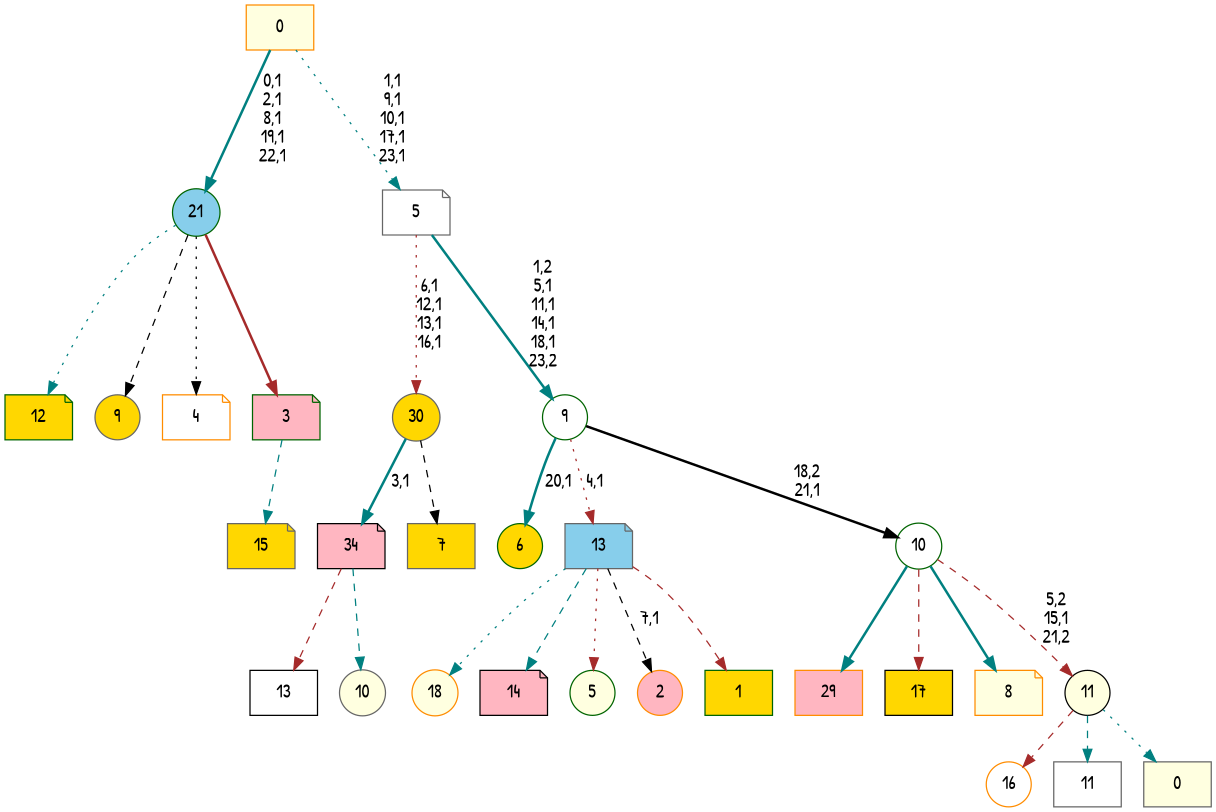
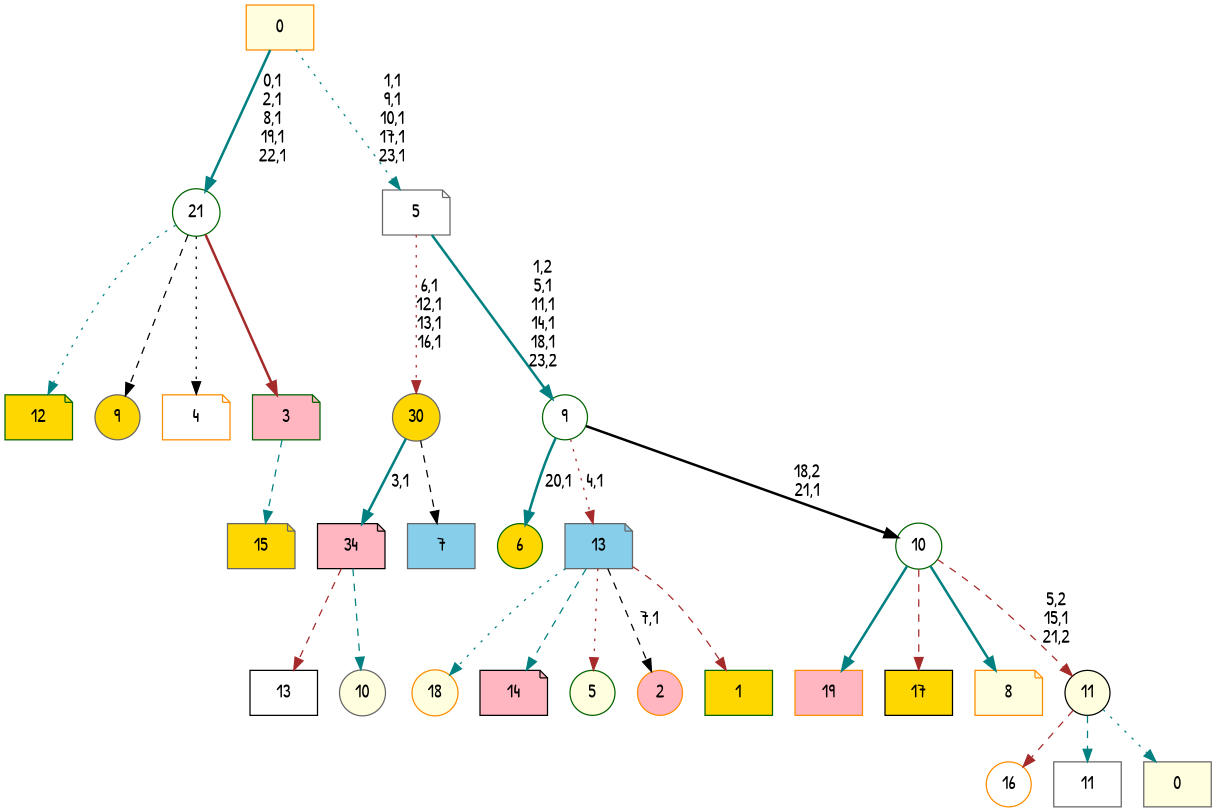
node "21": fillcolor skyblue -> white
node "7": fillcolor gold -> skyblue
node "29": label "29" -> "19"
